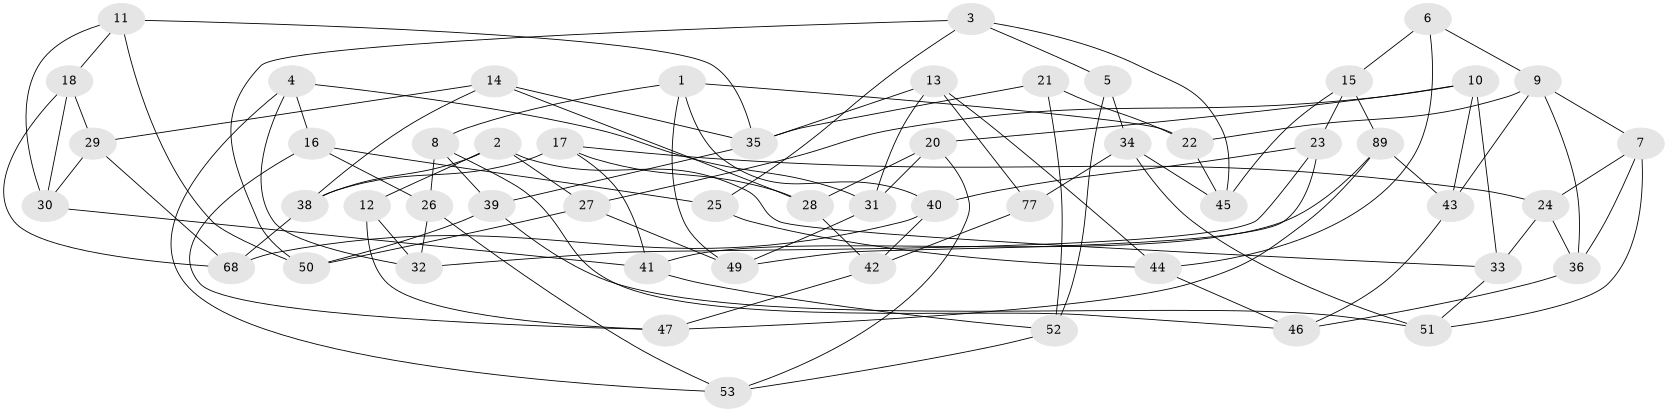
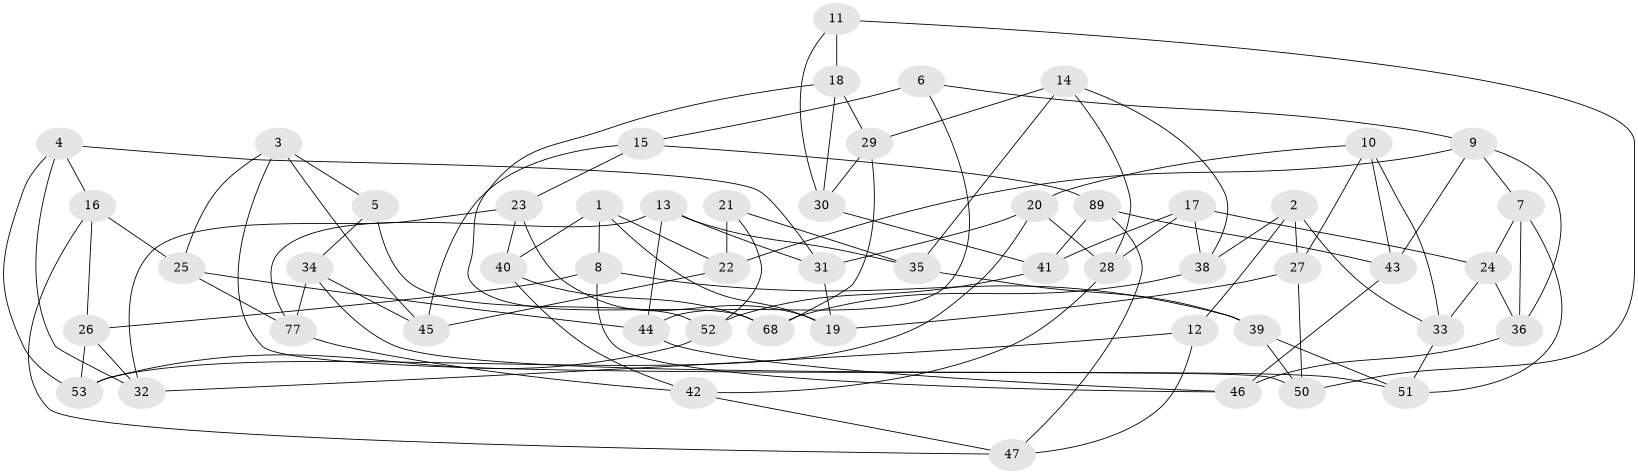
edge "11" -- "35": removed
node "49": label "49" -> "19"
edge "25" -- "77": added
